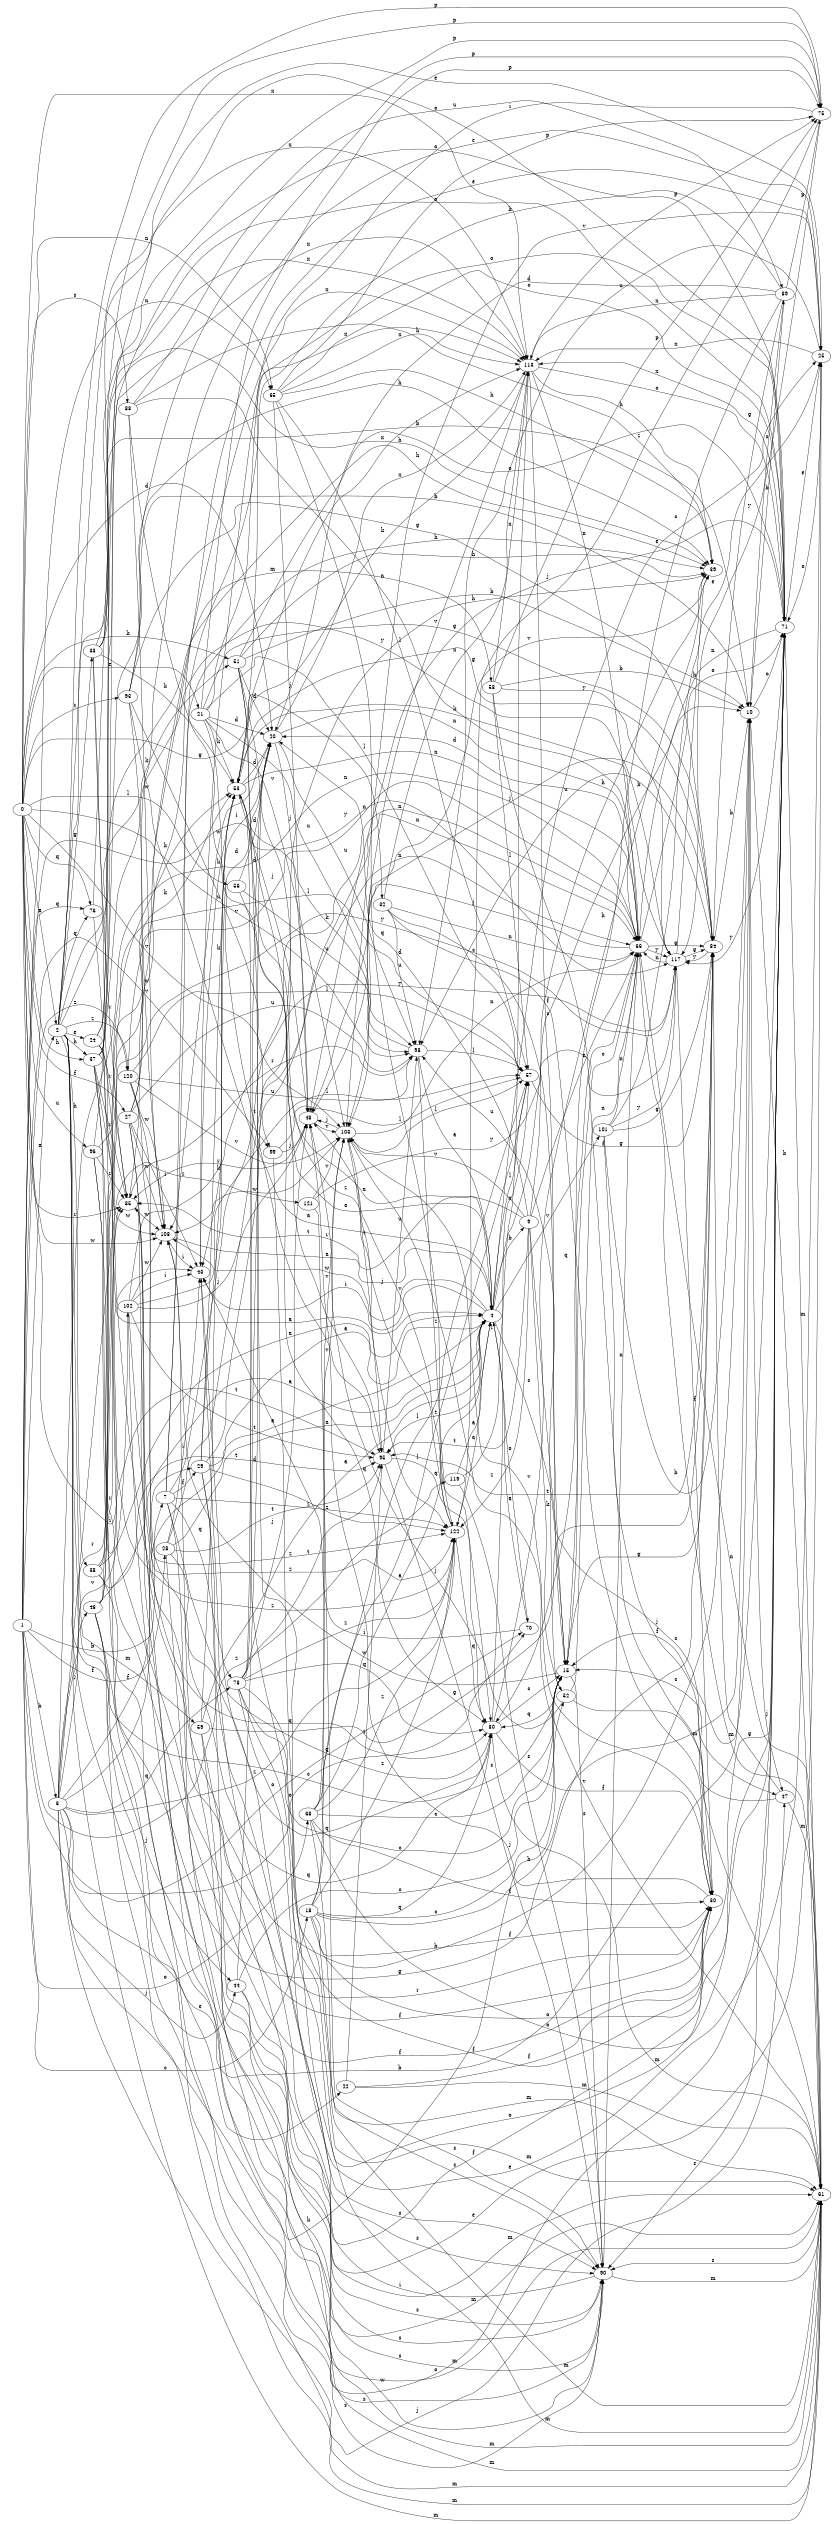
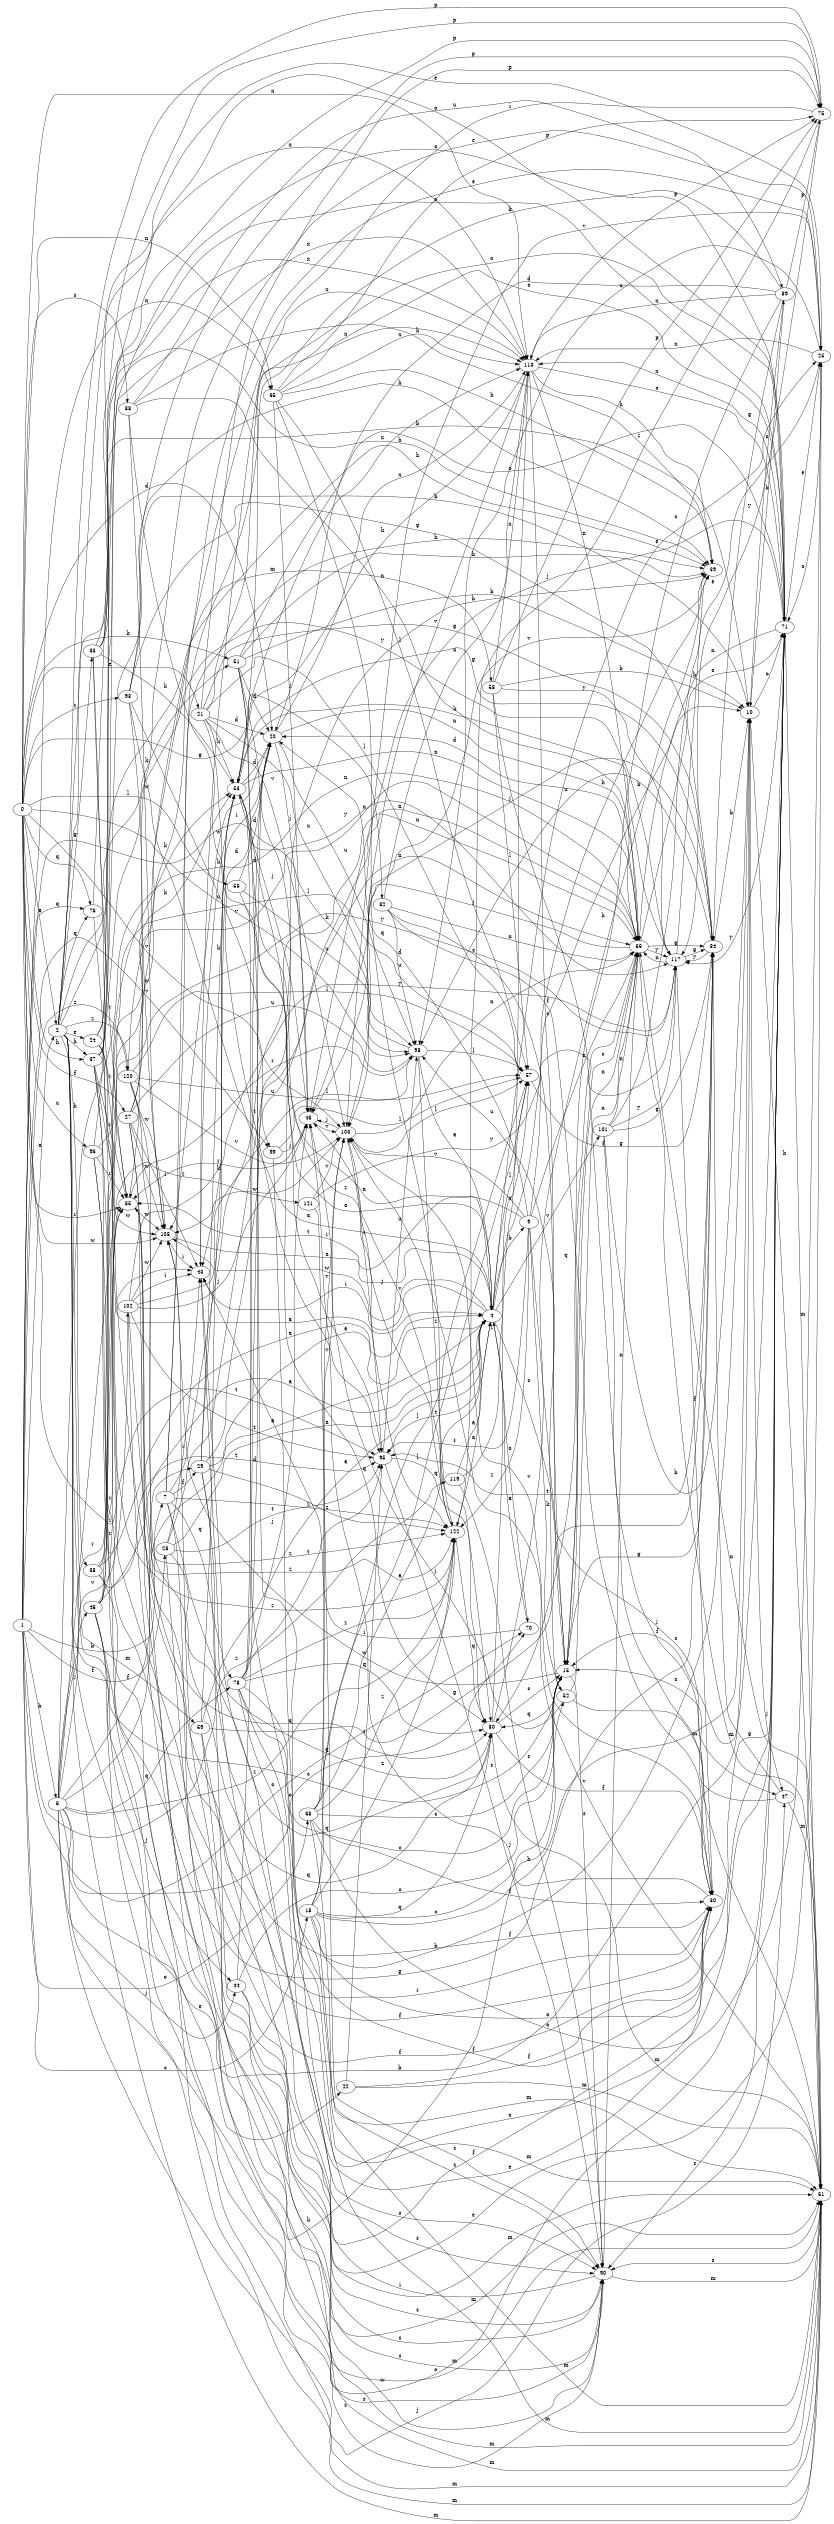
edge "15" -> "66": added, label "n"
edge "46" -> "85": added, label "r"
